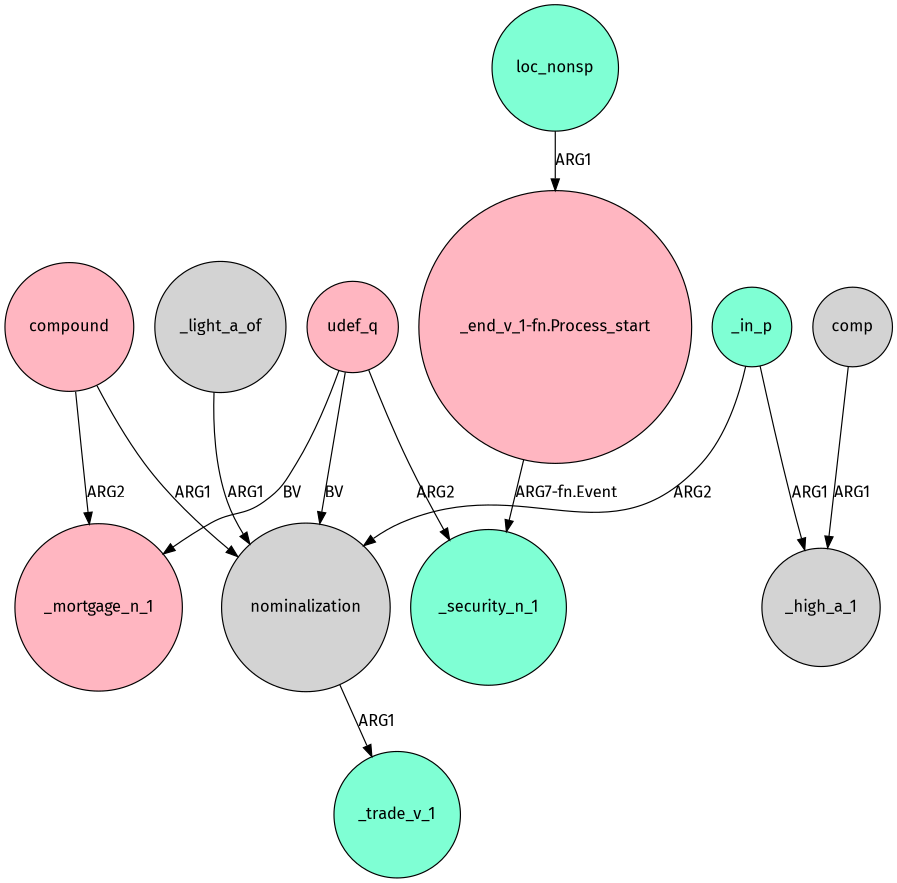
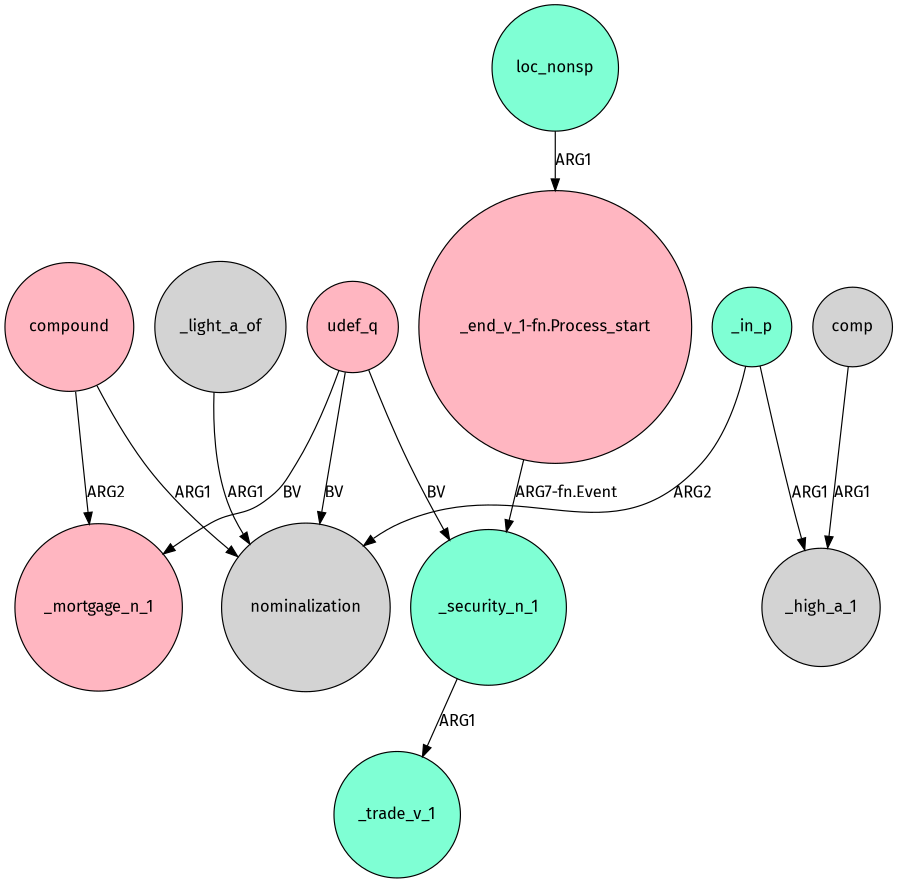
edge "udef_q" -> "_security_n_1": label "ARG2" -> "BV"
edge "nominalization" -> "_trade_v_1": now "_security_n_1" -> "_trade_v_1"
